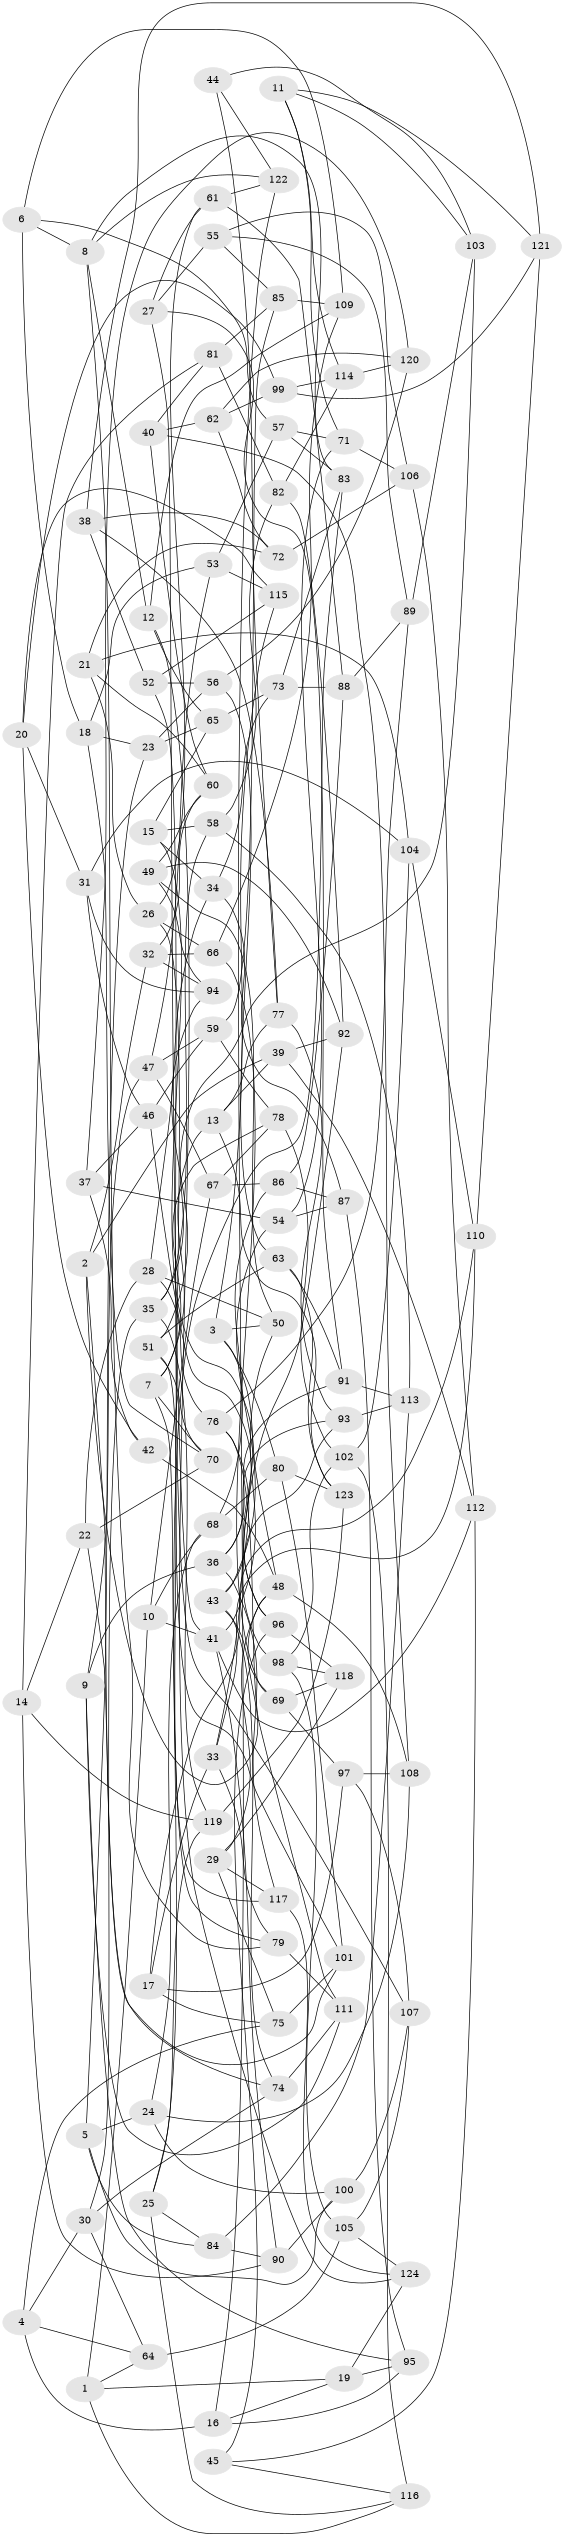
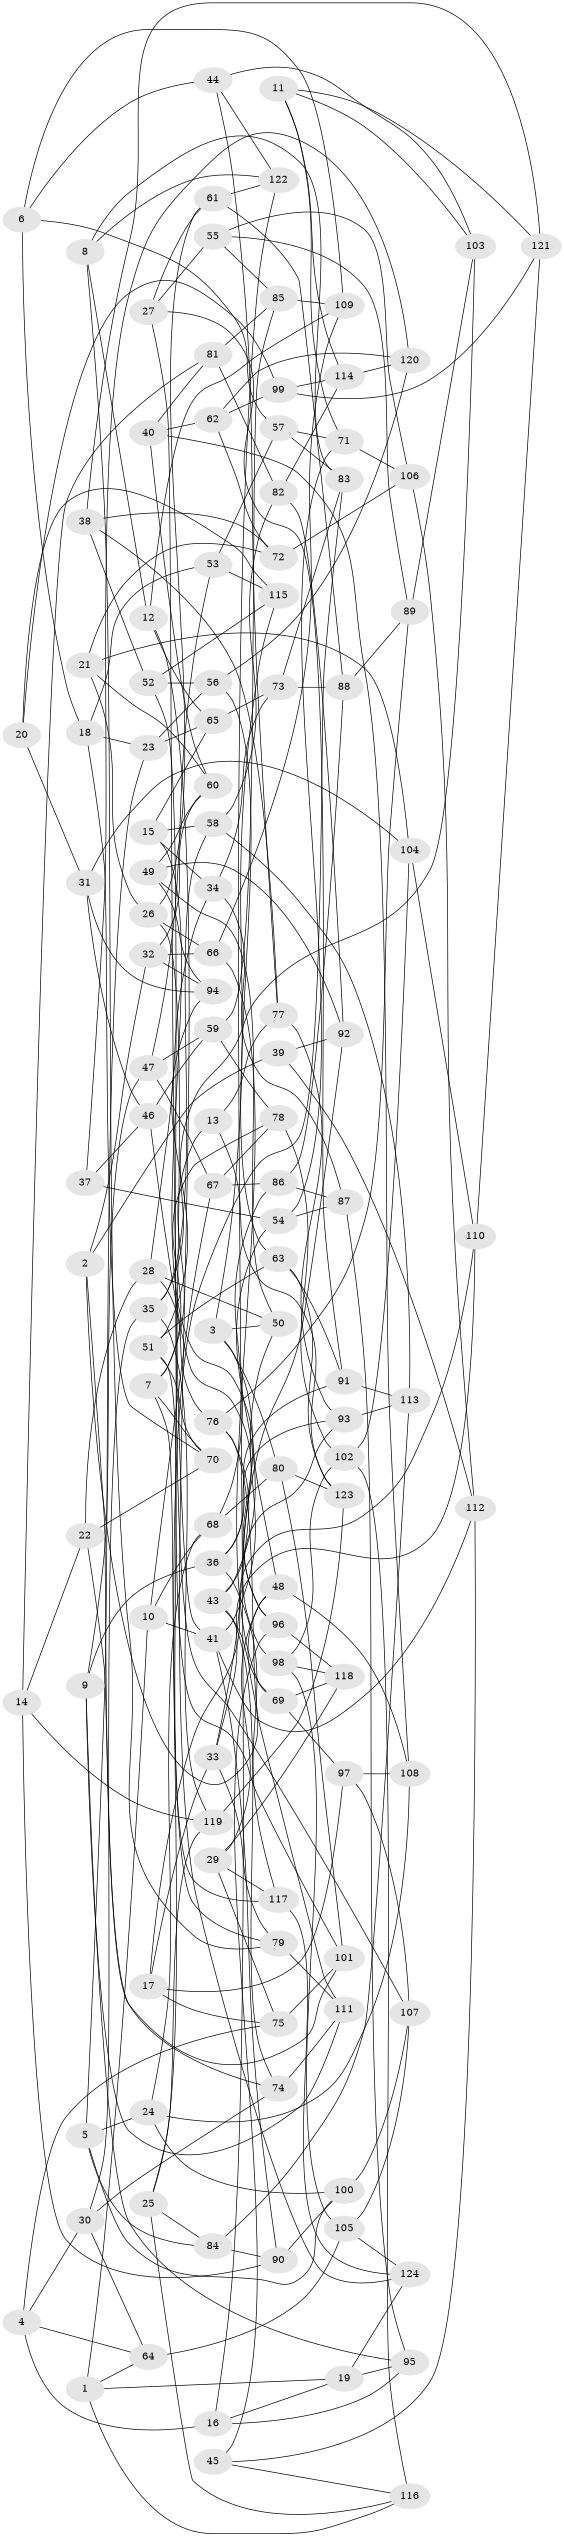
edge "6" -- "8": now "6" -- "44"
edge "39" -- "13": removed
node "42": removed
